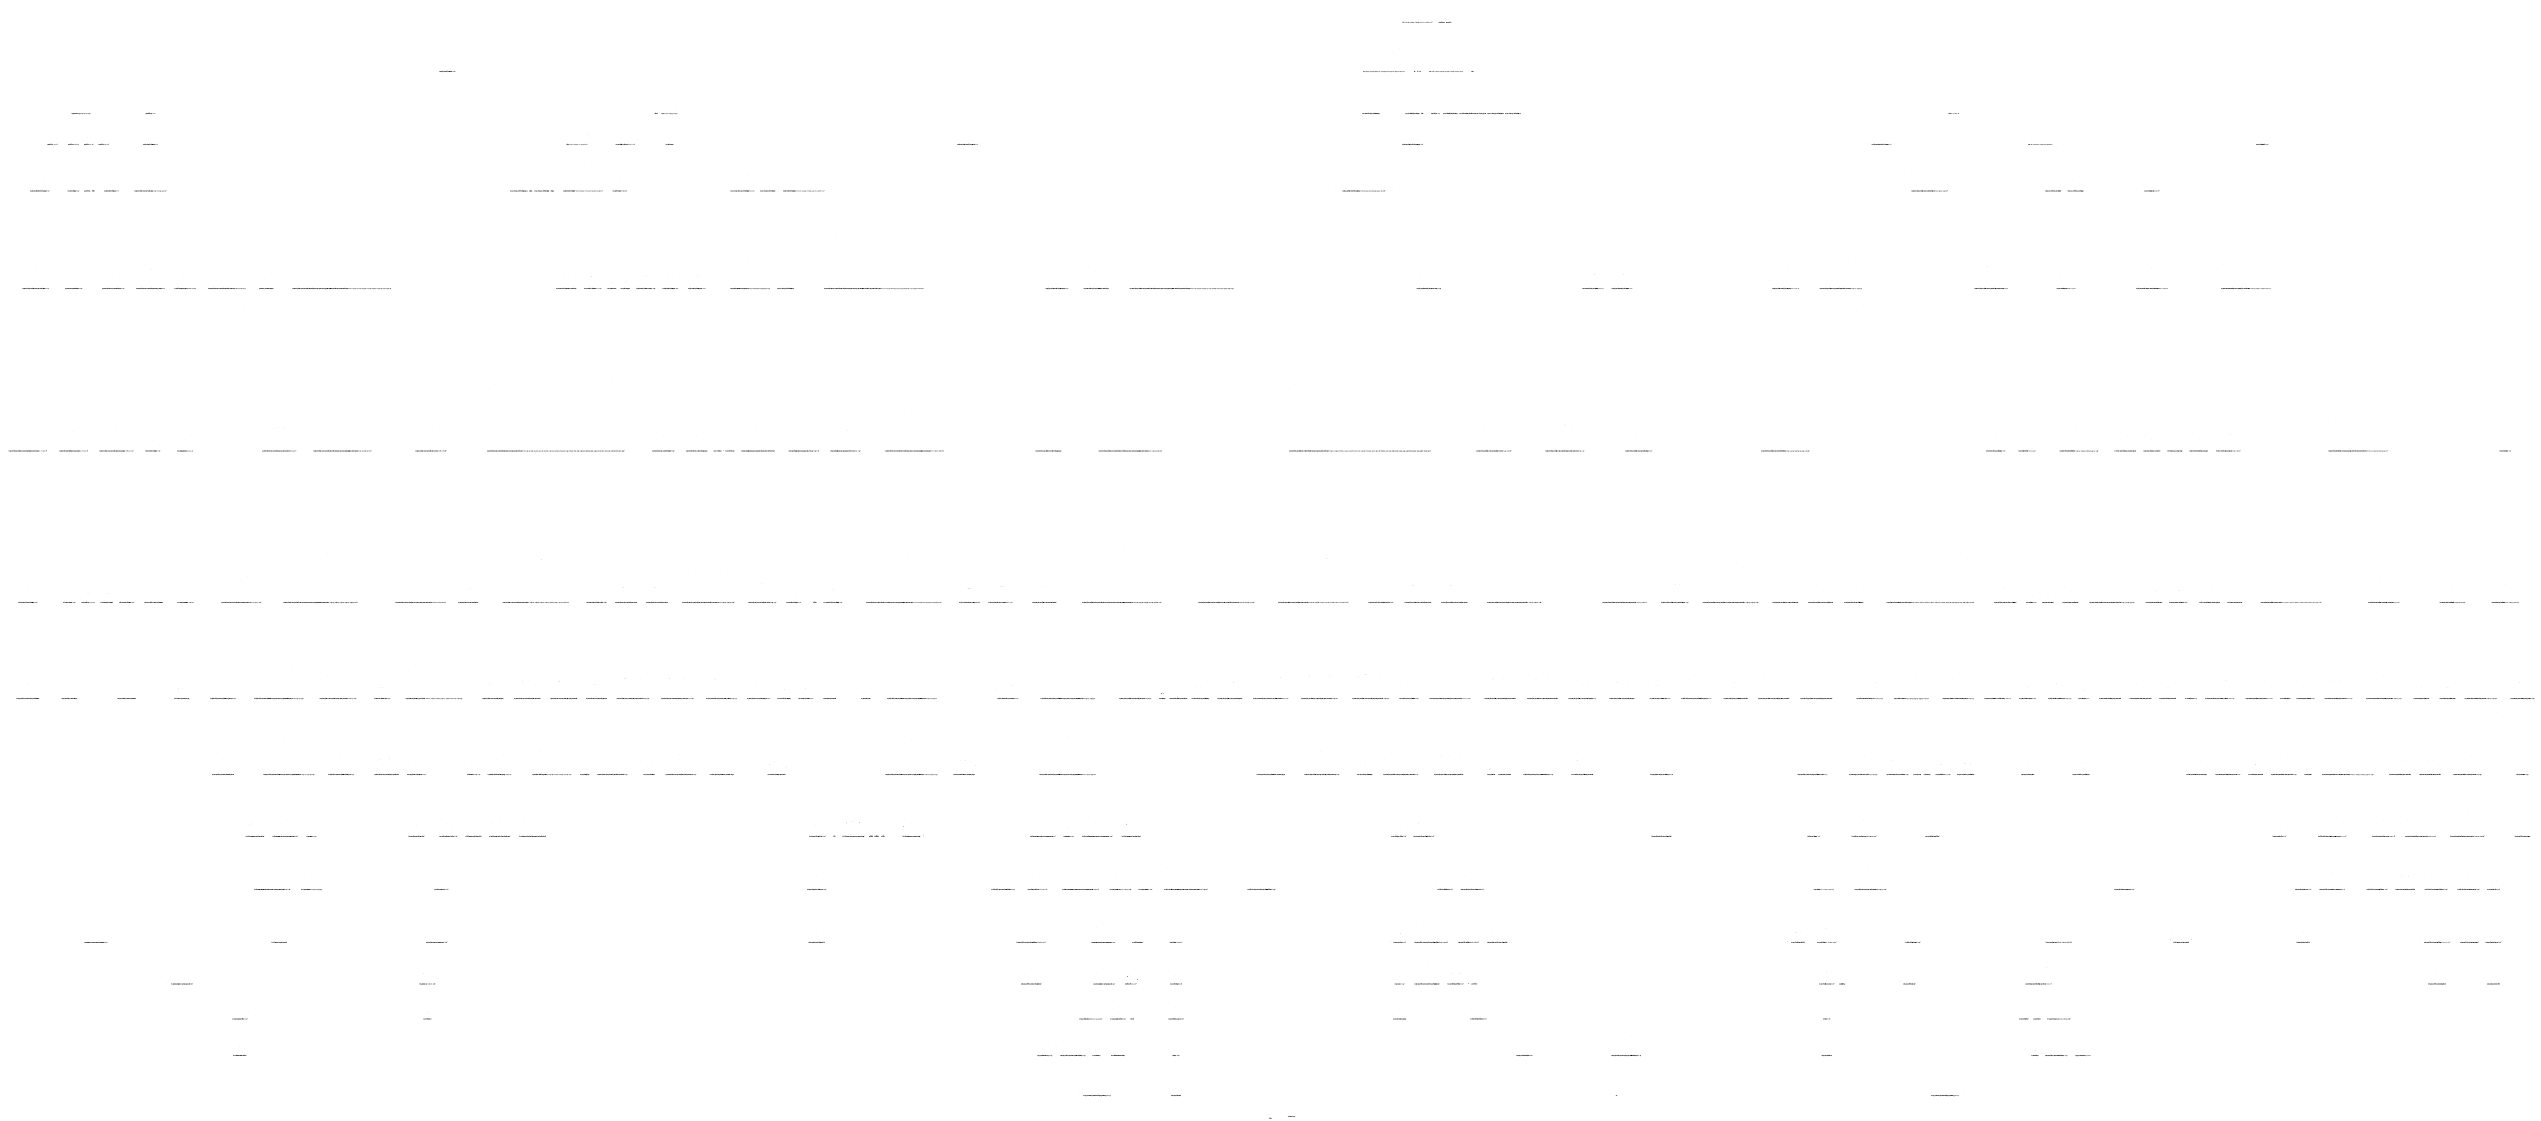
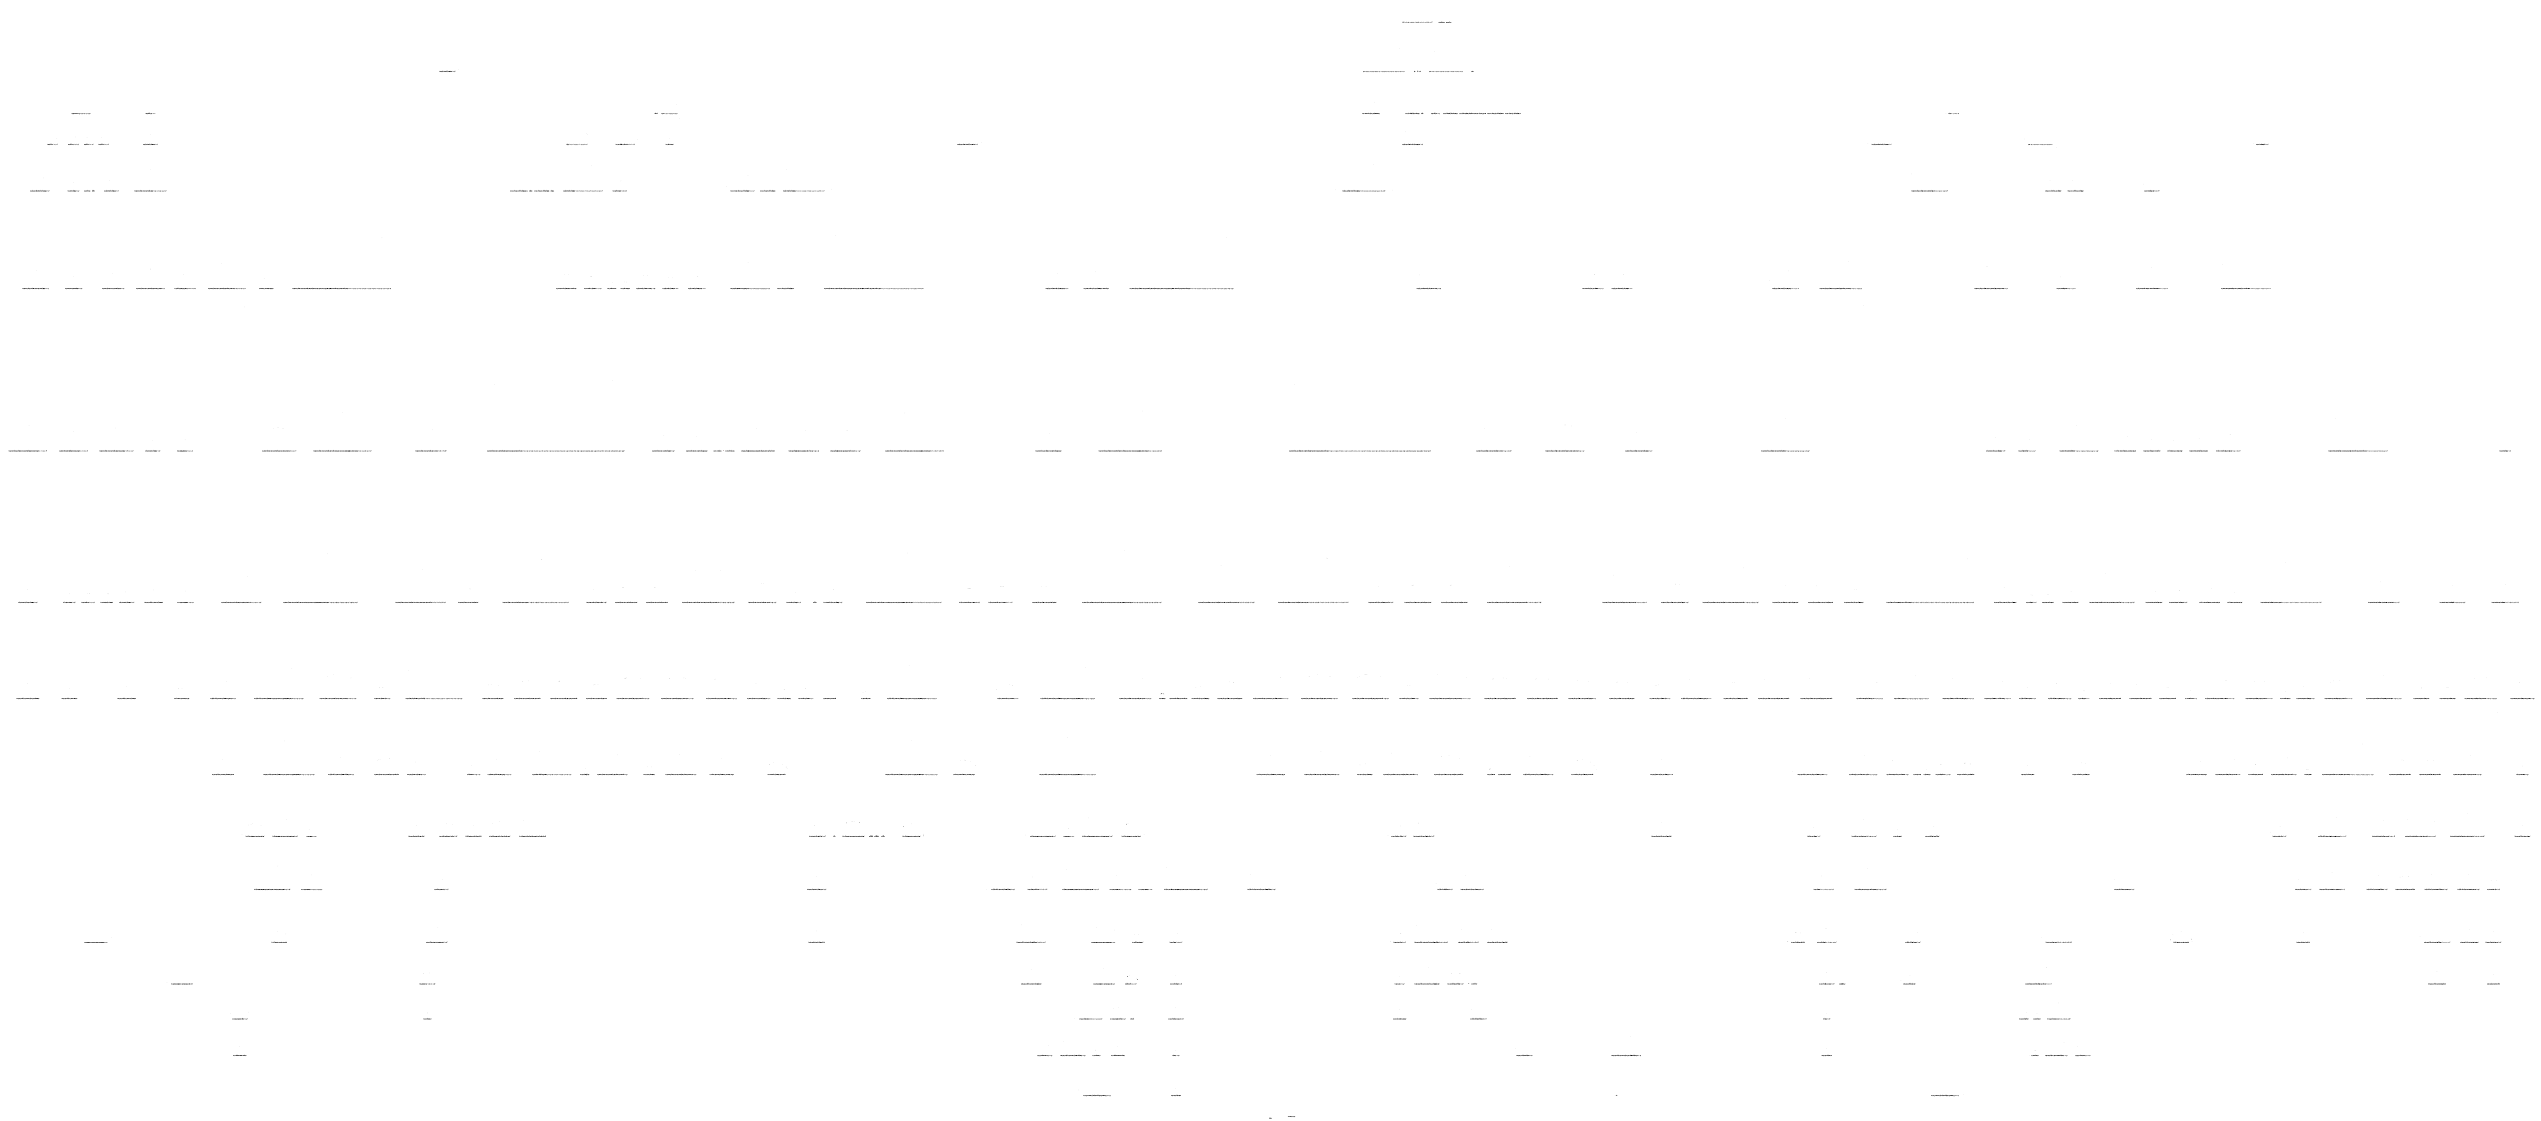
node "{_ZNSt13move_iteratorIPiEC2ES0_}": added
